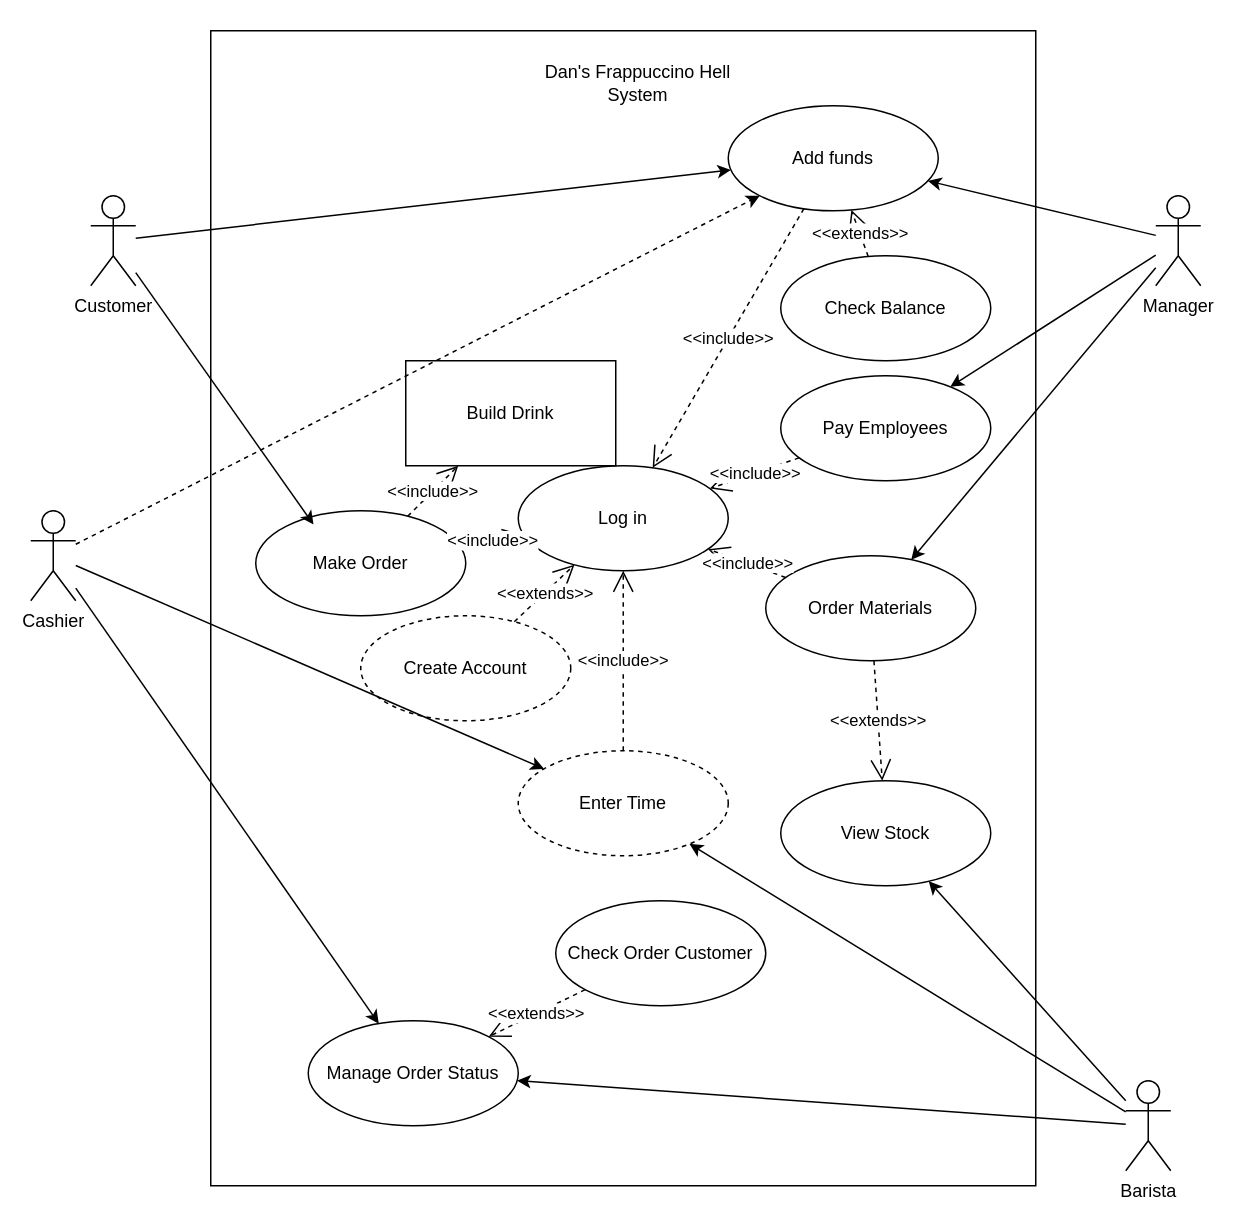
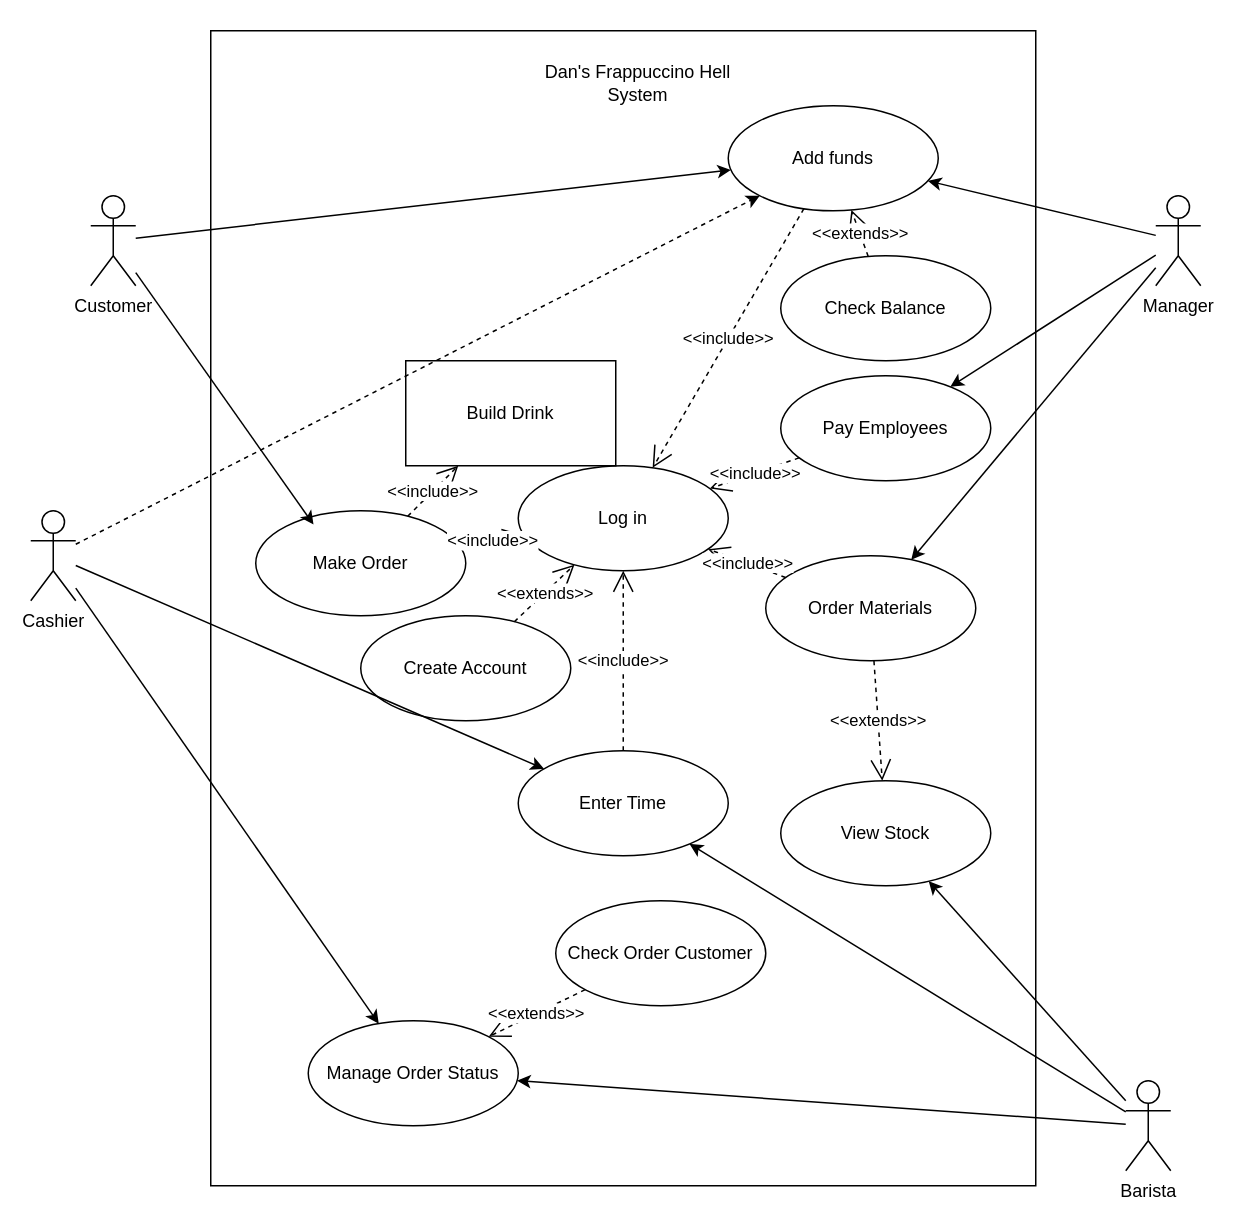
node "Create Account": style dashed -> solid
node "Enter Time": style dashed -> solid
